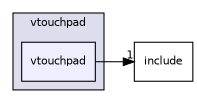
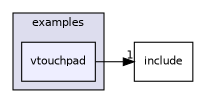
cluster "vtouchpad": label "vtouchpad" -> "examples"
